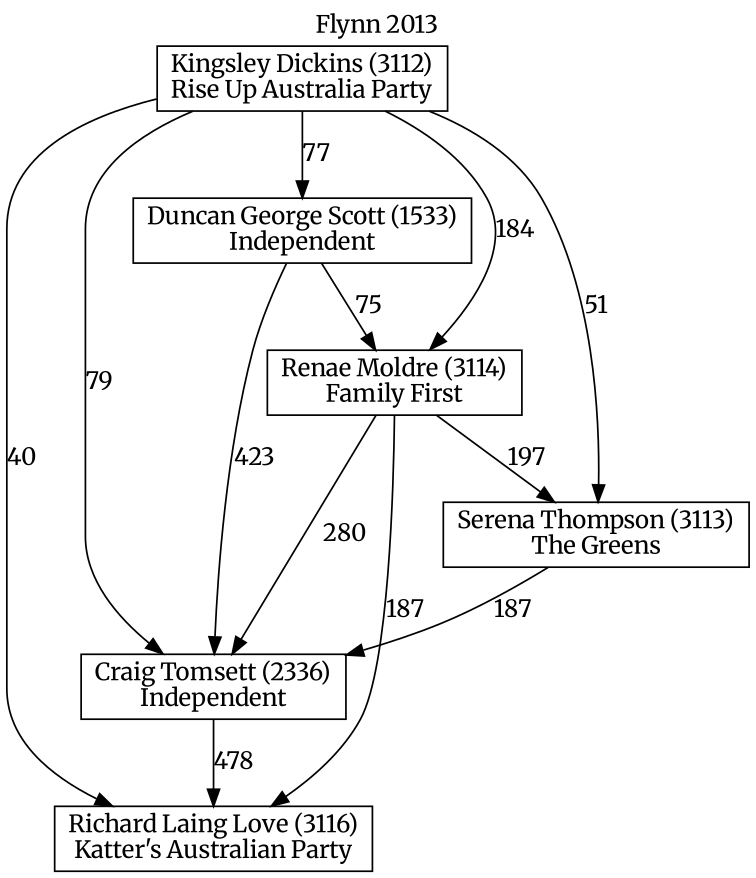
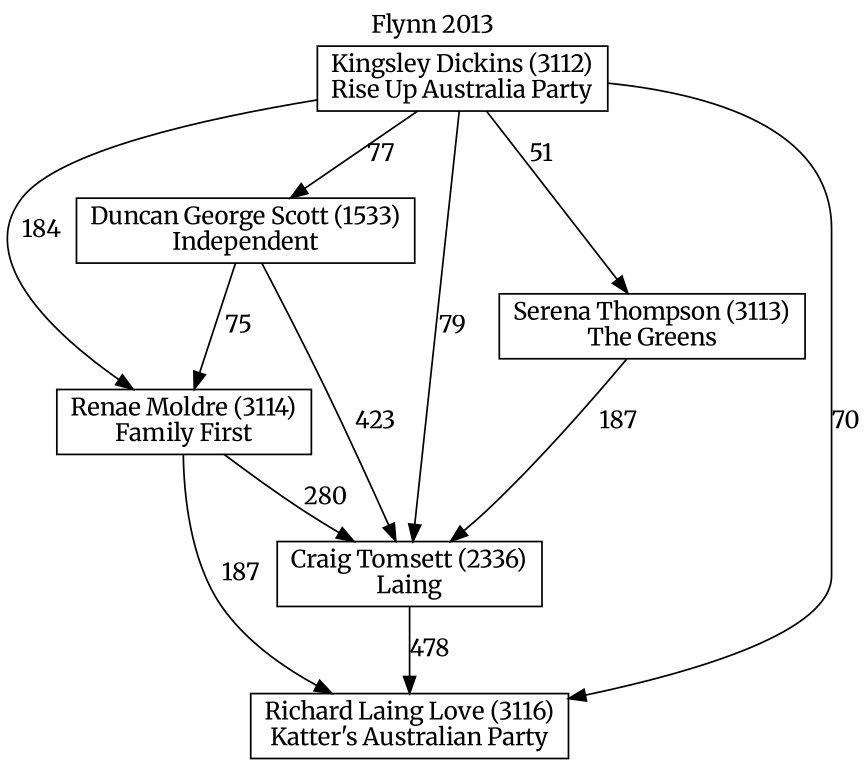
edge "Renae Moldre (3114) Family First" -> "Serena Thompson (3113) The Greens": removed, label "197"
edge "Kingsley Dickins (3112) Rise Up Australia Party" -> "Richard Laing Love (3116) Katter's Australian Party": label "40" -> "70"
node "Craig Tomsett (2336) Independent": label "Craig Tomsett (2336) Independent" -> "Craig Tomsett (2336) Laing"
